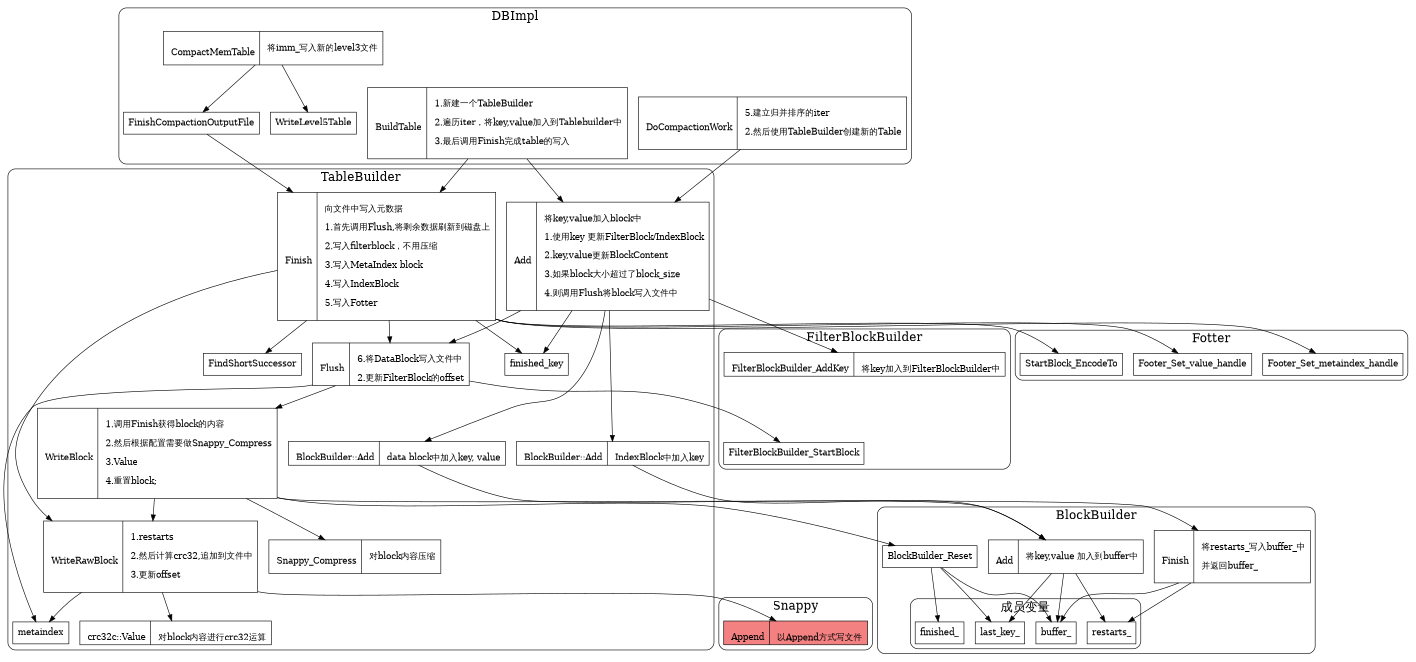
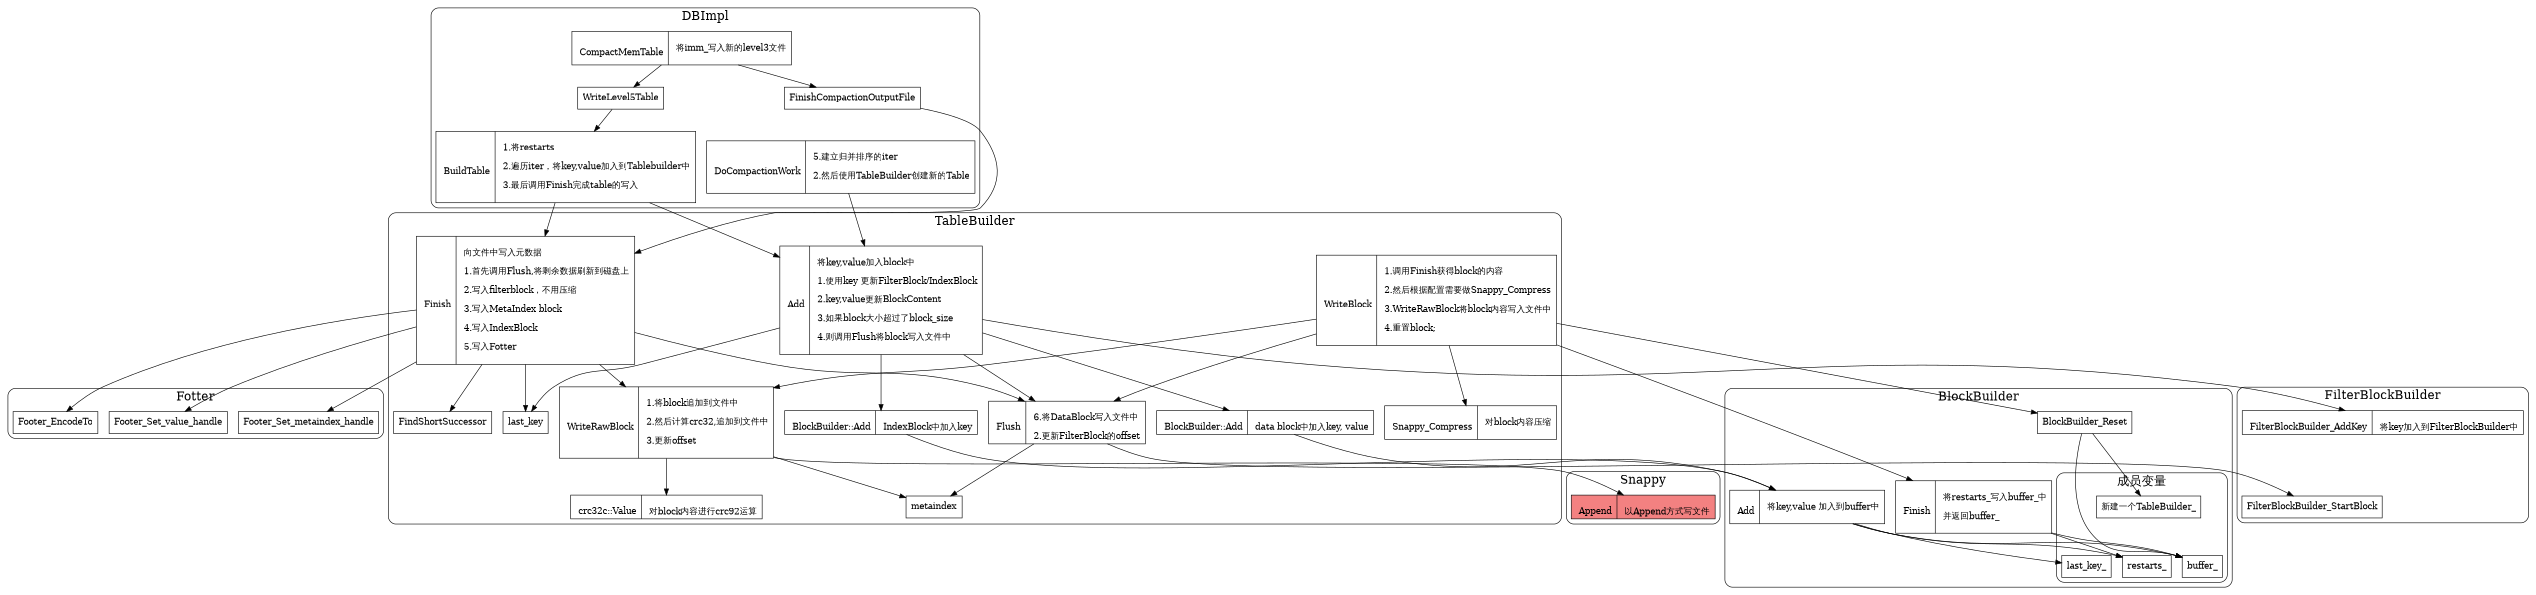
node "BuildTable": text "1.新建一个TableBuilder" -> "1.将restarts"
edge "WriteLevel5Table" -> "BuildTable": added
node "finished_key": label "finished_key" -> "last_key"
node "StartBlock_EncodeTo": label "StartBlock_EncodeTo" -> "Footer_EncodeTo"
edge "Flush" -> "WriteBlock": reversed
node "WriteBlock": text "3.Value" -> "3.WriteRawBlock将block内容写入文件中"
node "WriteRawBlock": text "1.restarts" -> "1.将block追加到文件中"
edge "BlockBuilder_Reset" -> "last_key_": removed
node "finished_": label "finished_" -> "新建一个TableBuilder_"
node "crc32c::Value": text "对block内容进行crc32运算" -> "对block内容进行crc92运算"
